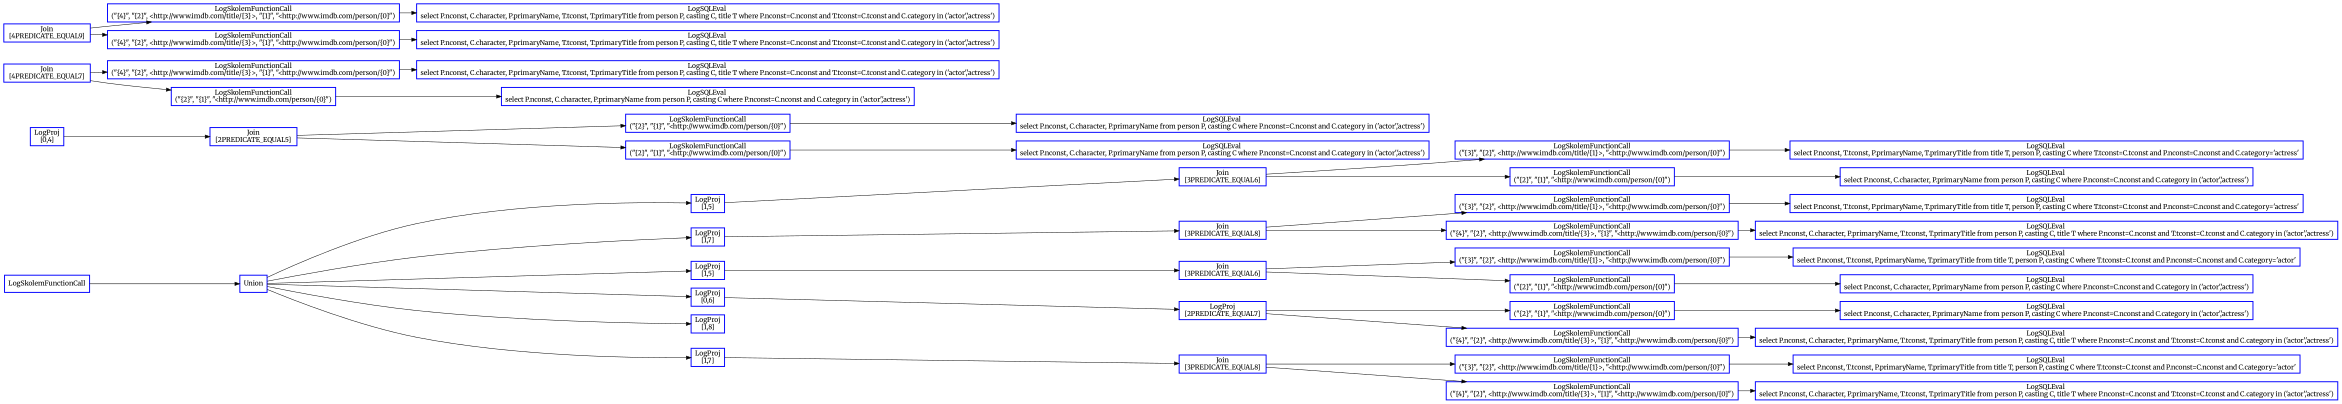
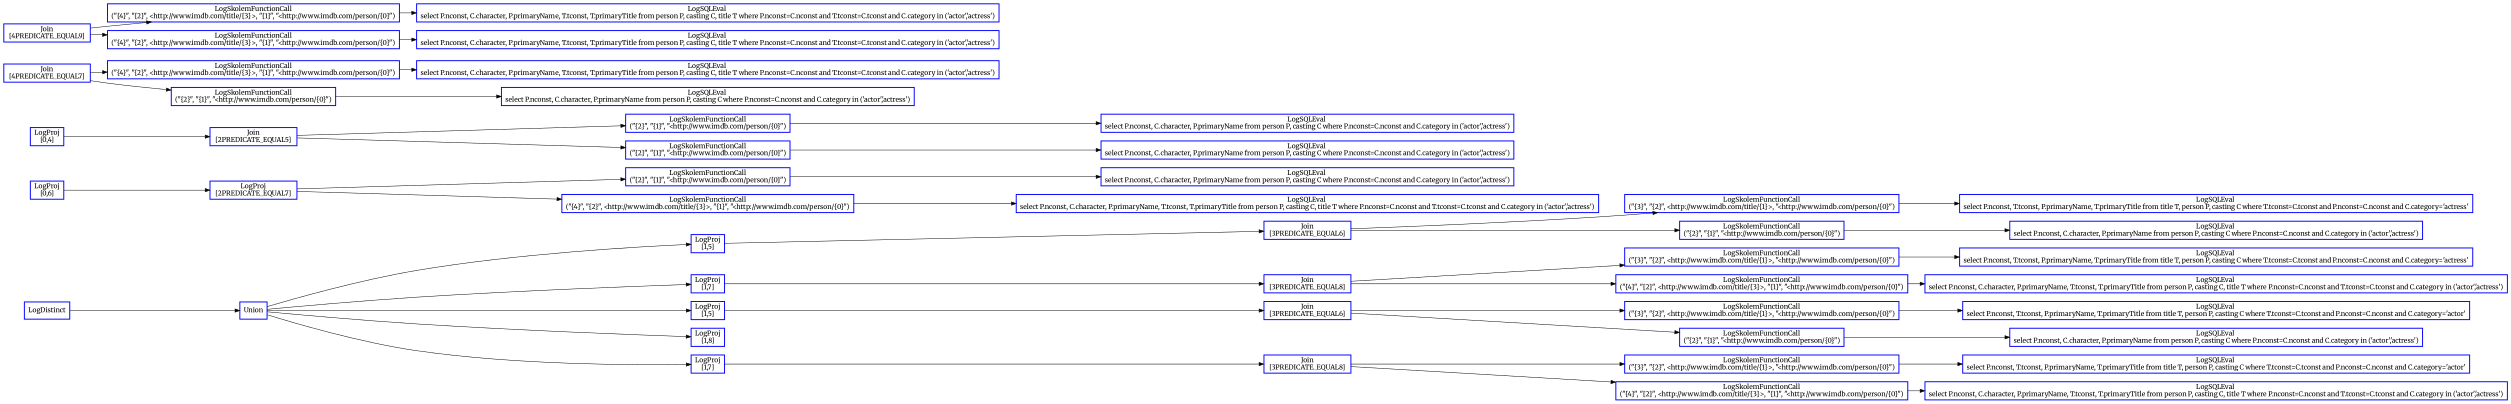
node "LogSkolemFunctionCall": label "LogSkolemFunctionCall" -> "LogDistinct"
edge "Union" -> "LogProj [0,6]": removed
